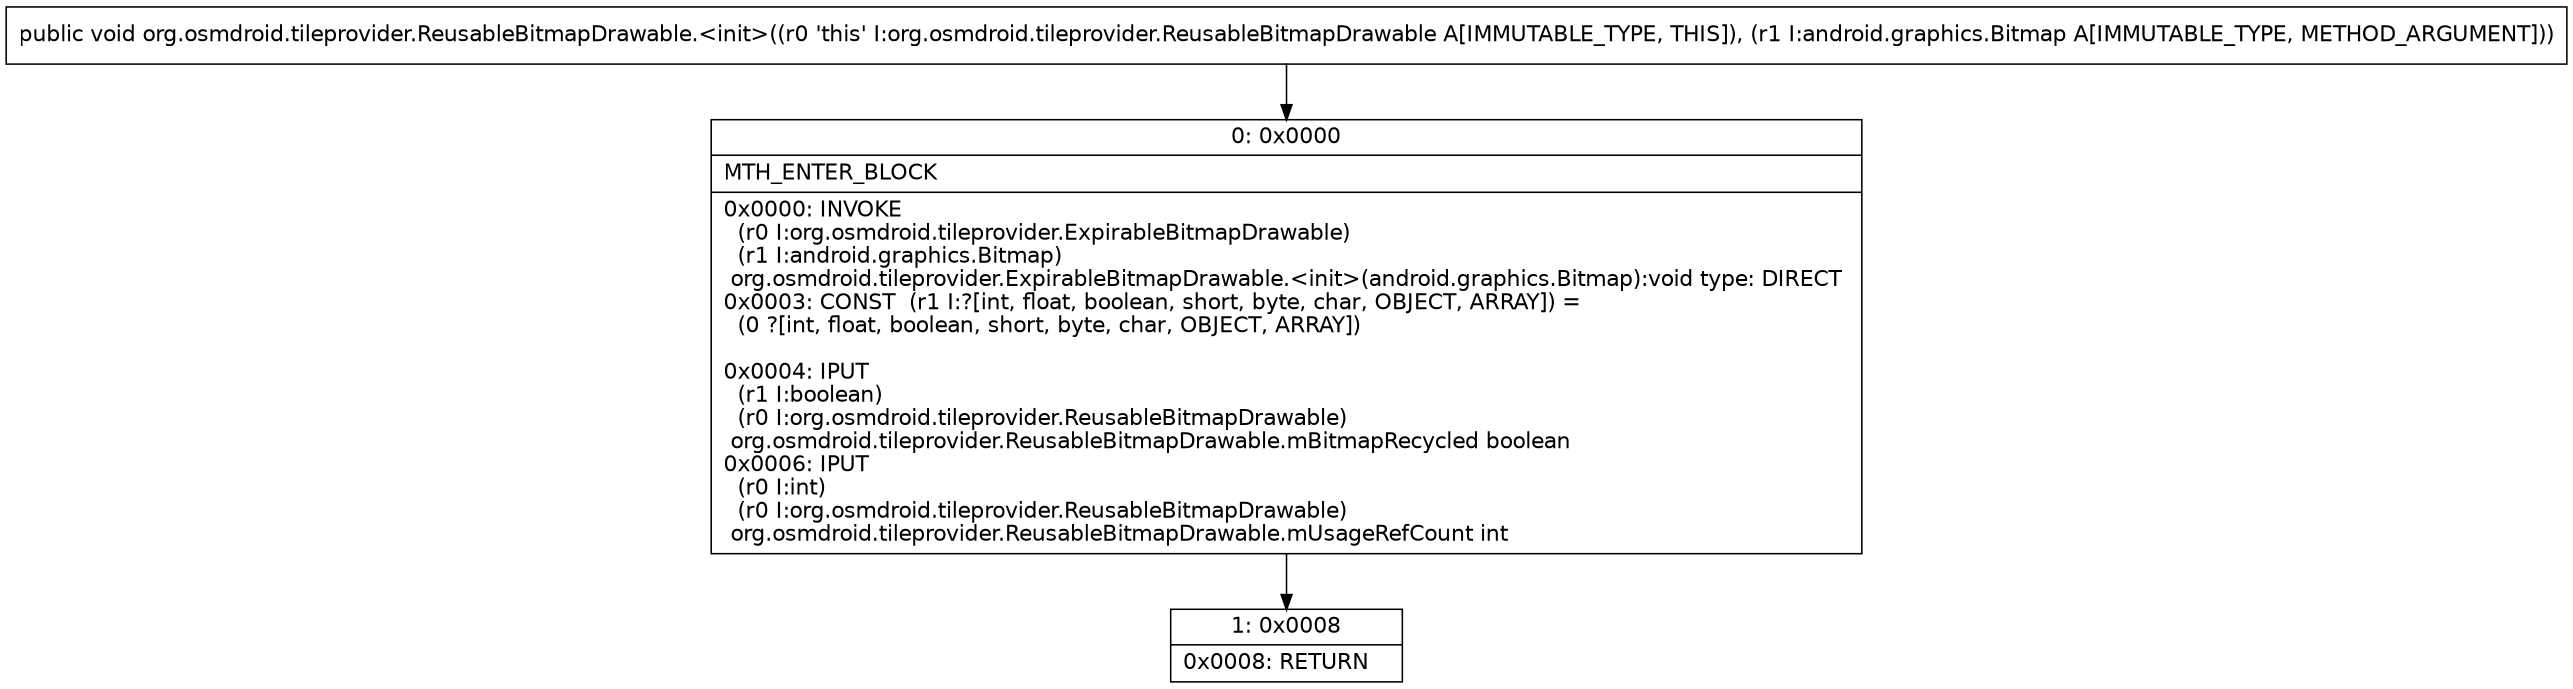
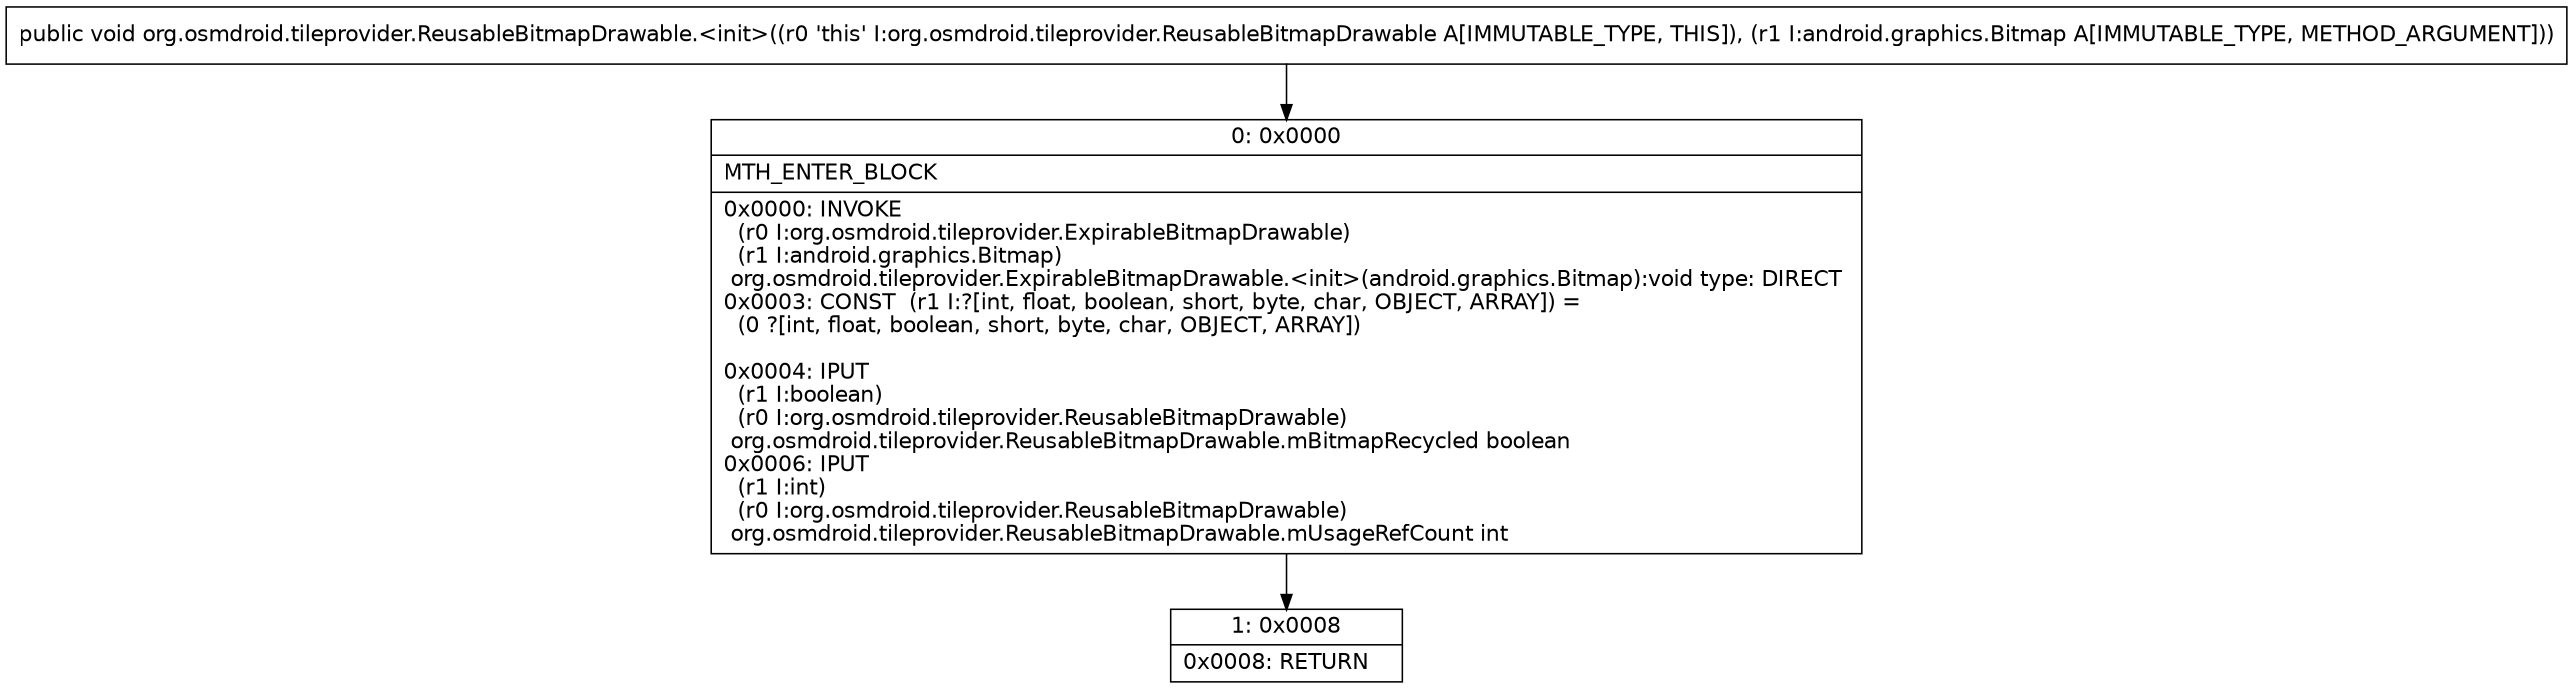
node "0: 0x0000": text "(r0 I:int)" -> "(r1 I:int)"
